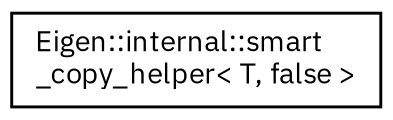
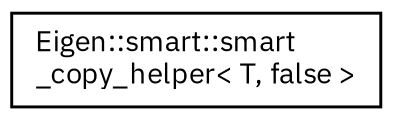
node "Eigen::internal::smart _copy_helper< T, false >": label "Eigen::internal::smart _copy_helper< T, false >" -> "Eigen::smart::smart _copy_helper< T, false >"
